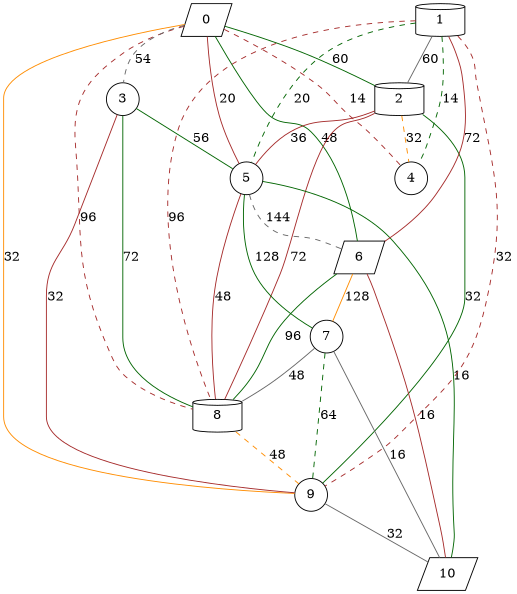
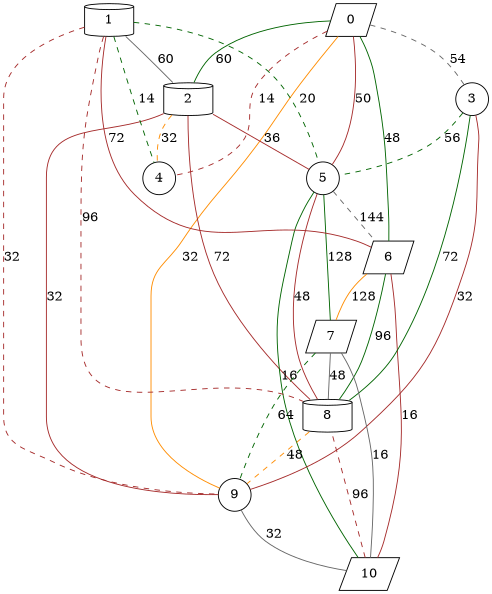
edge "0" -- "5": label "20" -> "50"
edge "3" -- "5": style solid -> dashed
edge "0" -- "8": now "10" -- "8"
edge "2" -- "9": color darkgreen -> brown
node "7": shape circle -> parallelogram
